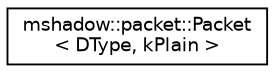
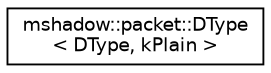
node "mshadow::packet::Packet < DType, kPlain >": label "mshadow::packet::Packet < DType, kPlain >" -> "mshadow::packet::DType < DType, kPlain >"
